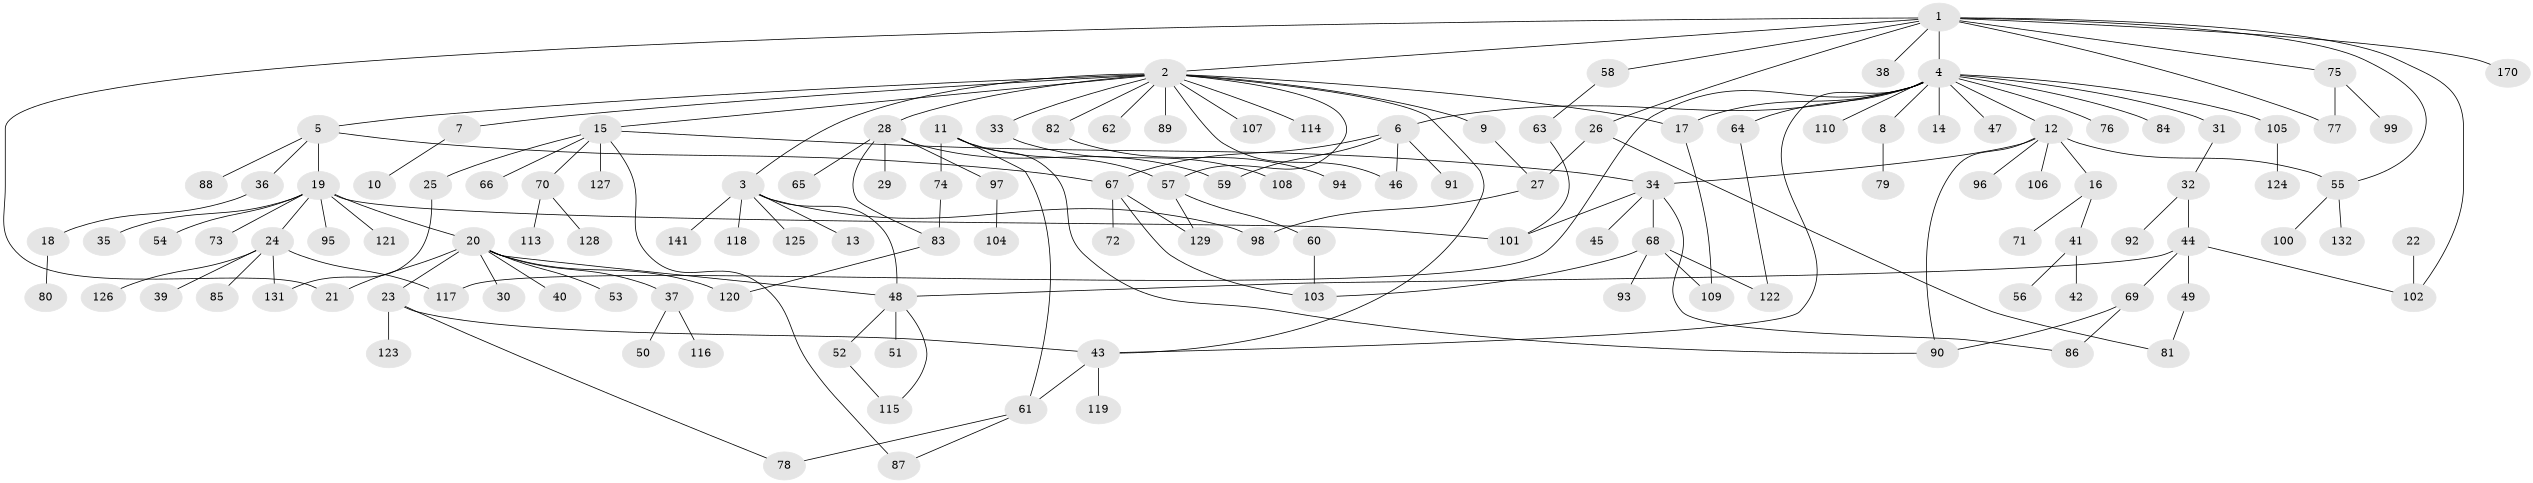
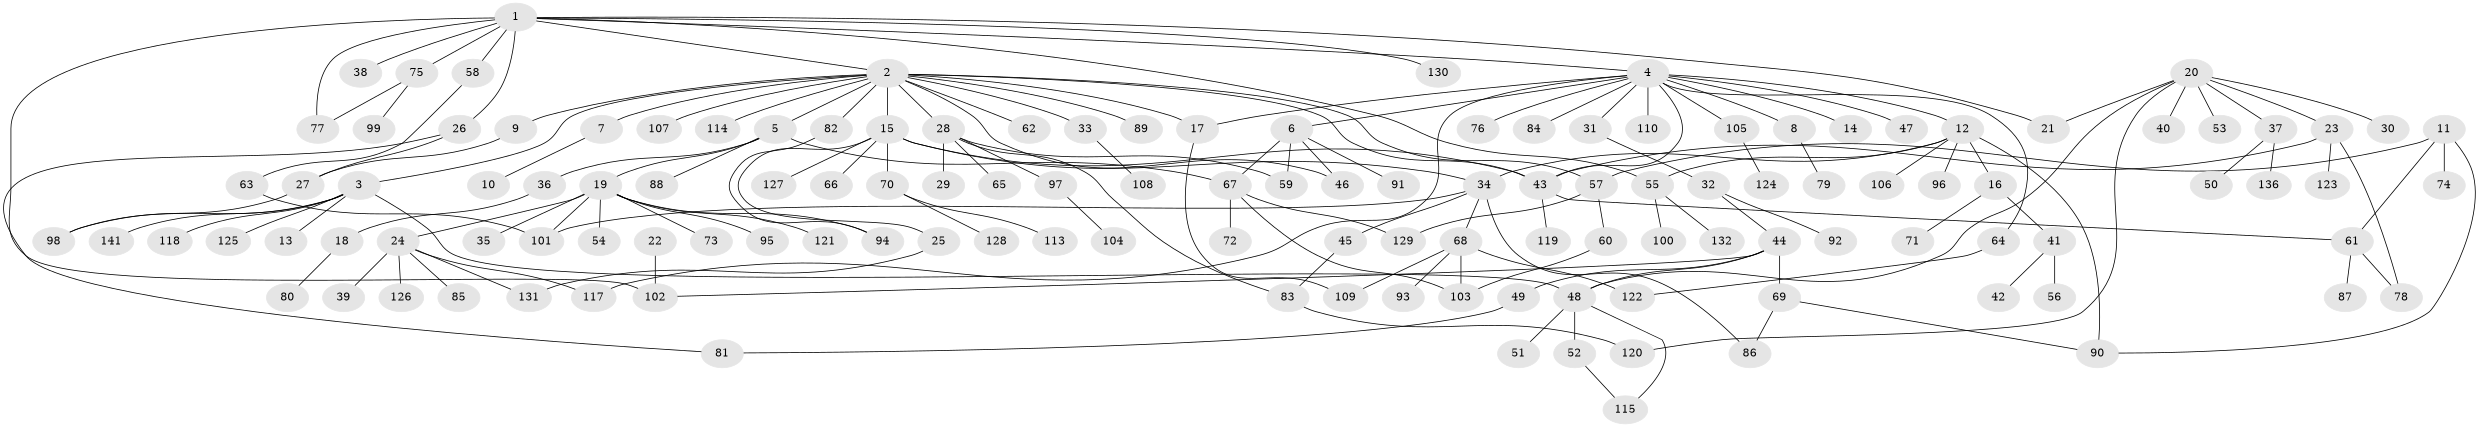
node "170": label "170" -> "130"
edge "74" -- "83": now "45" -- "83"
edge "19" -- "20": now "19" -- "94"
edge "15" -- "87": now "15" -- "43"
node "116": label "116" -> "136"
